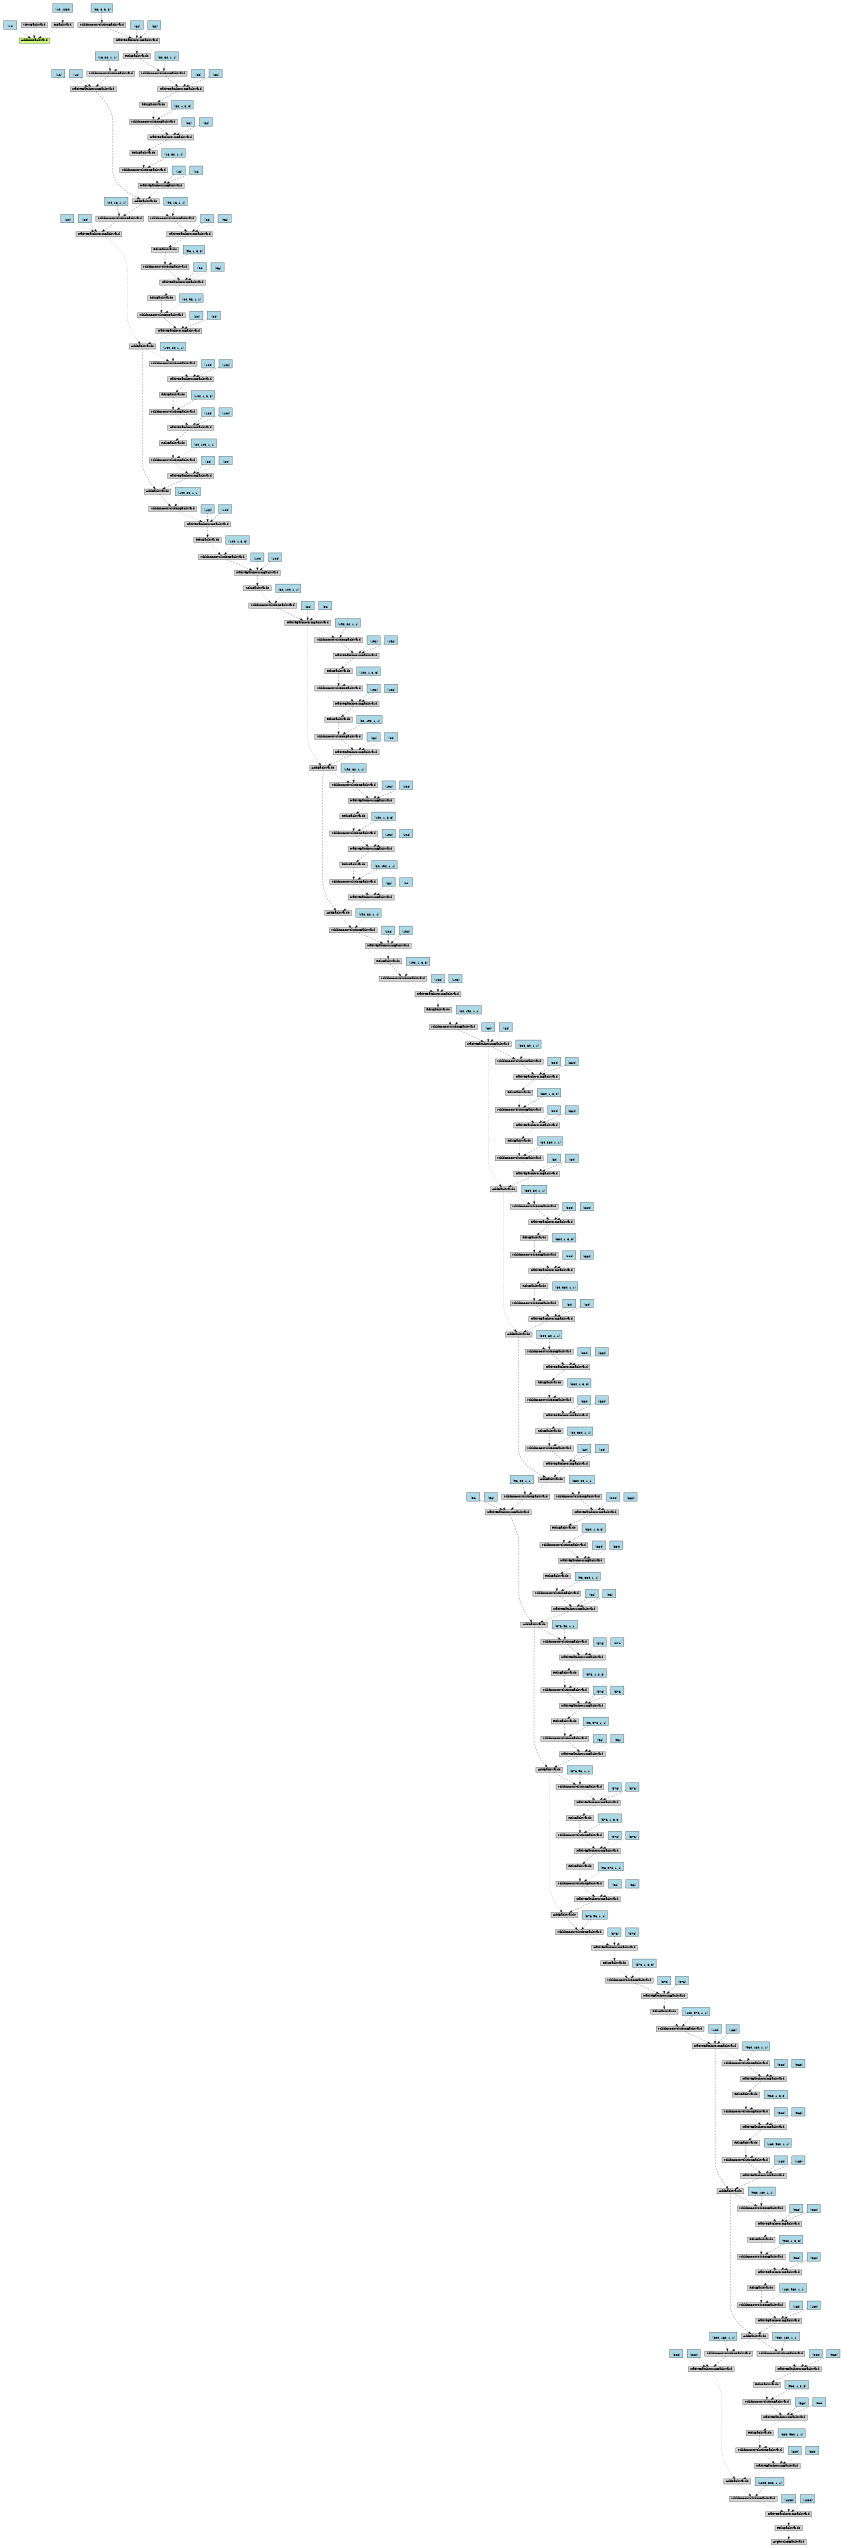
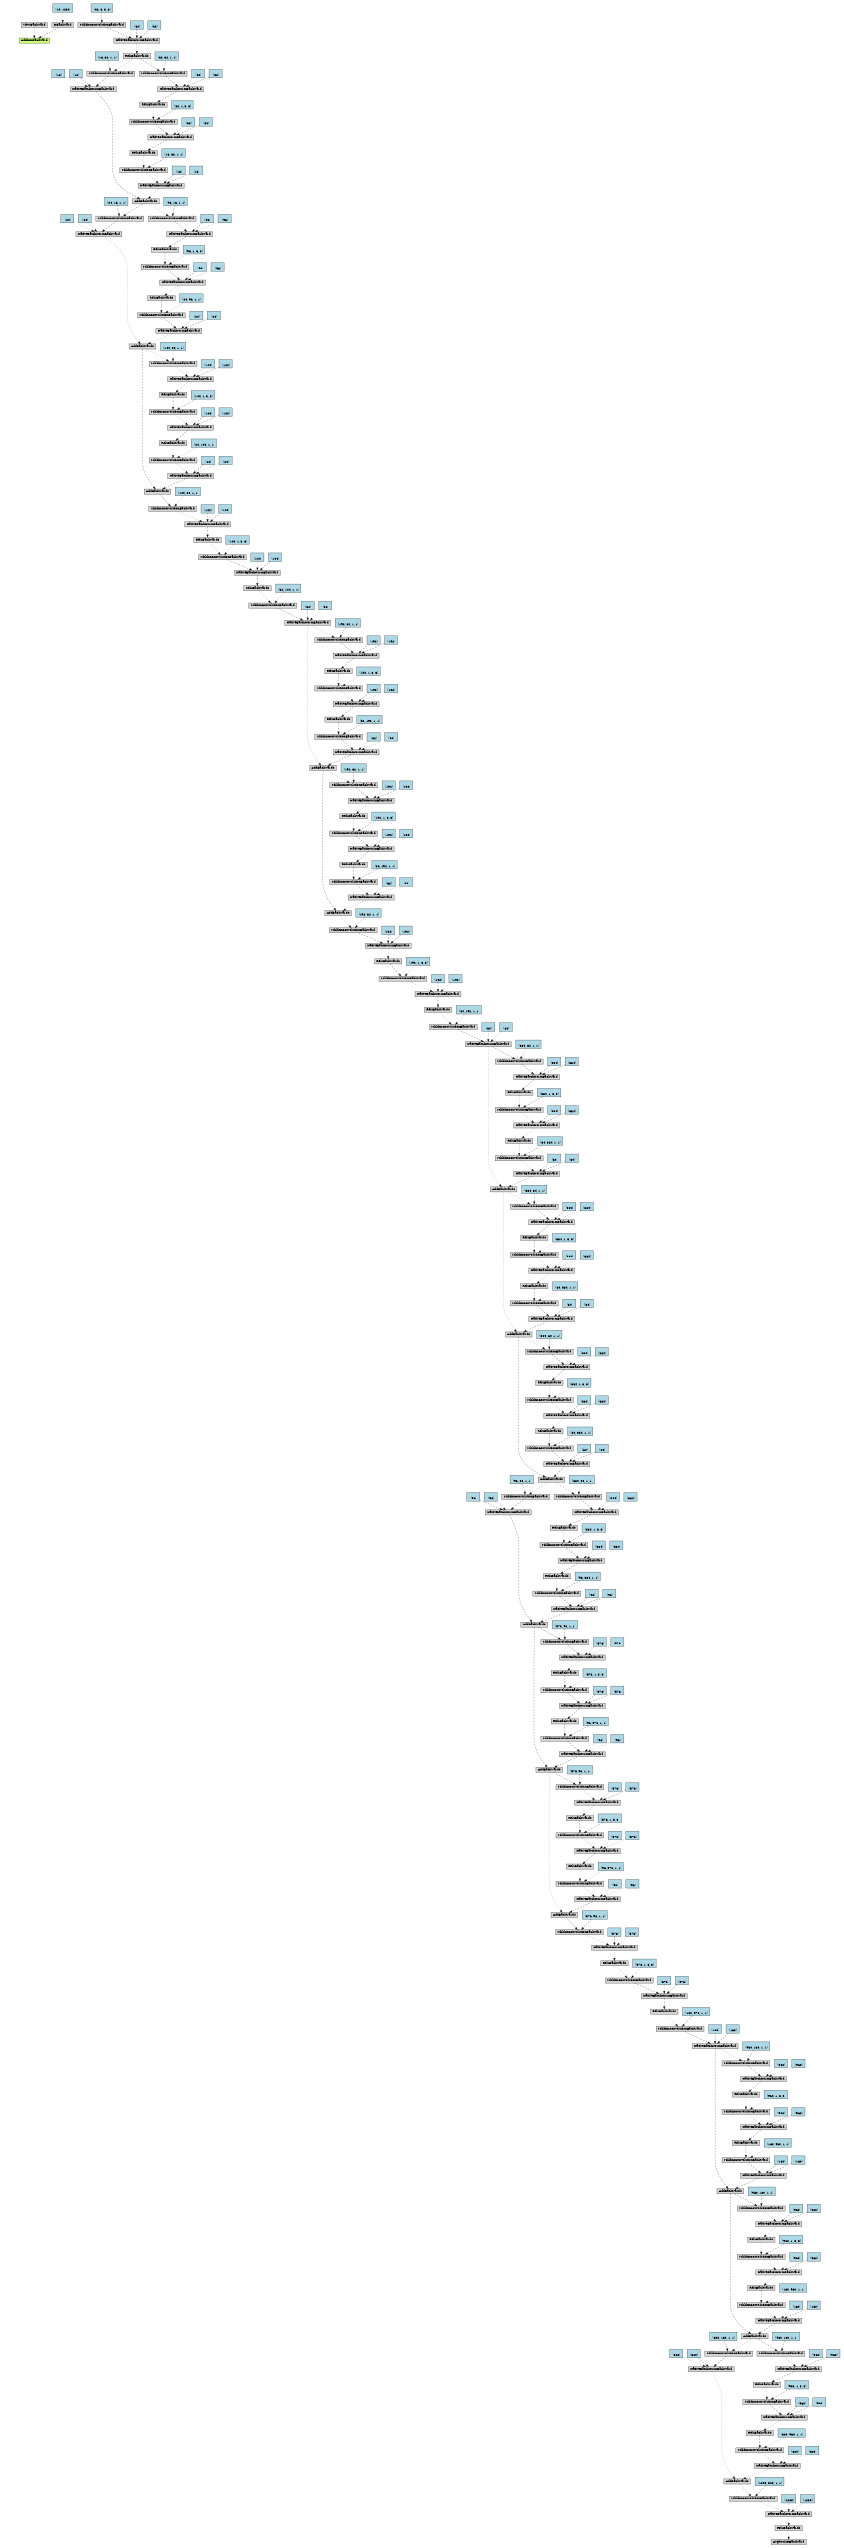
node "(10)": removed
edge "DBackward" -> "AddmmBackward": style dotted -> dashed
